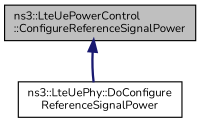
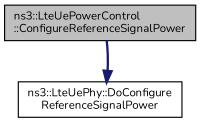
edge "ns3::LteUePhy::DoConfigure ReferenceSignalPower" -> "ns3::LteUePowerControl ::ConfigureReferenceSignalPower": reversed
